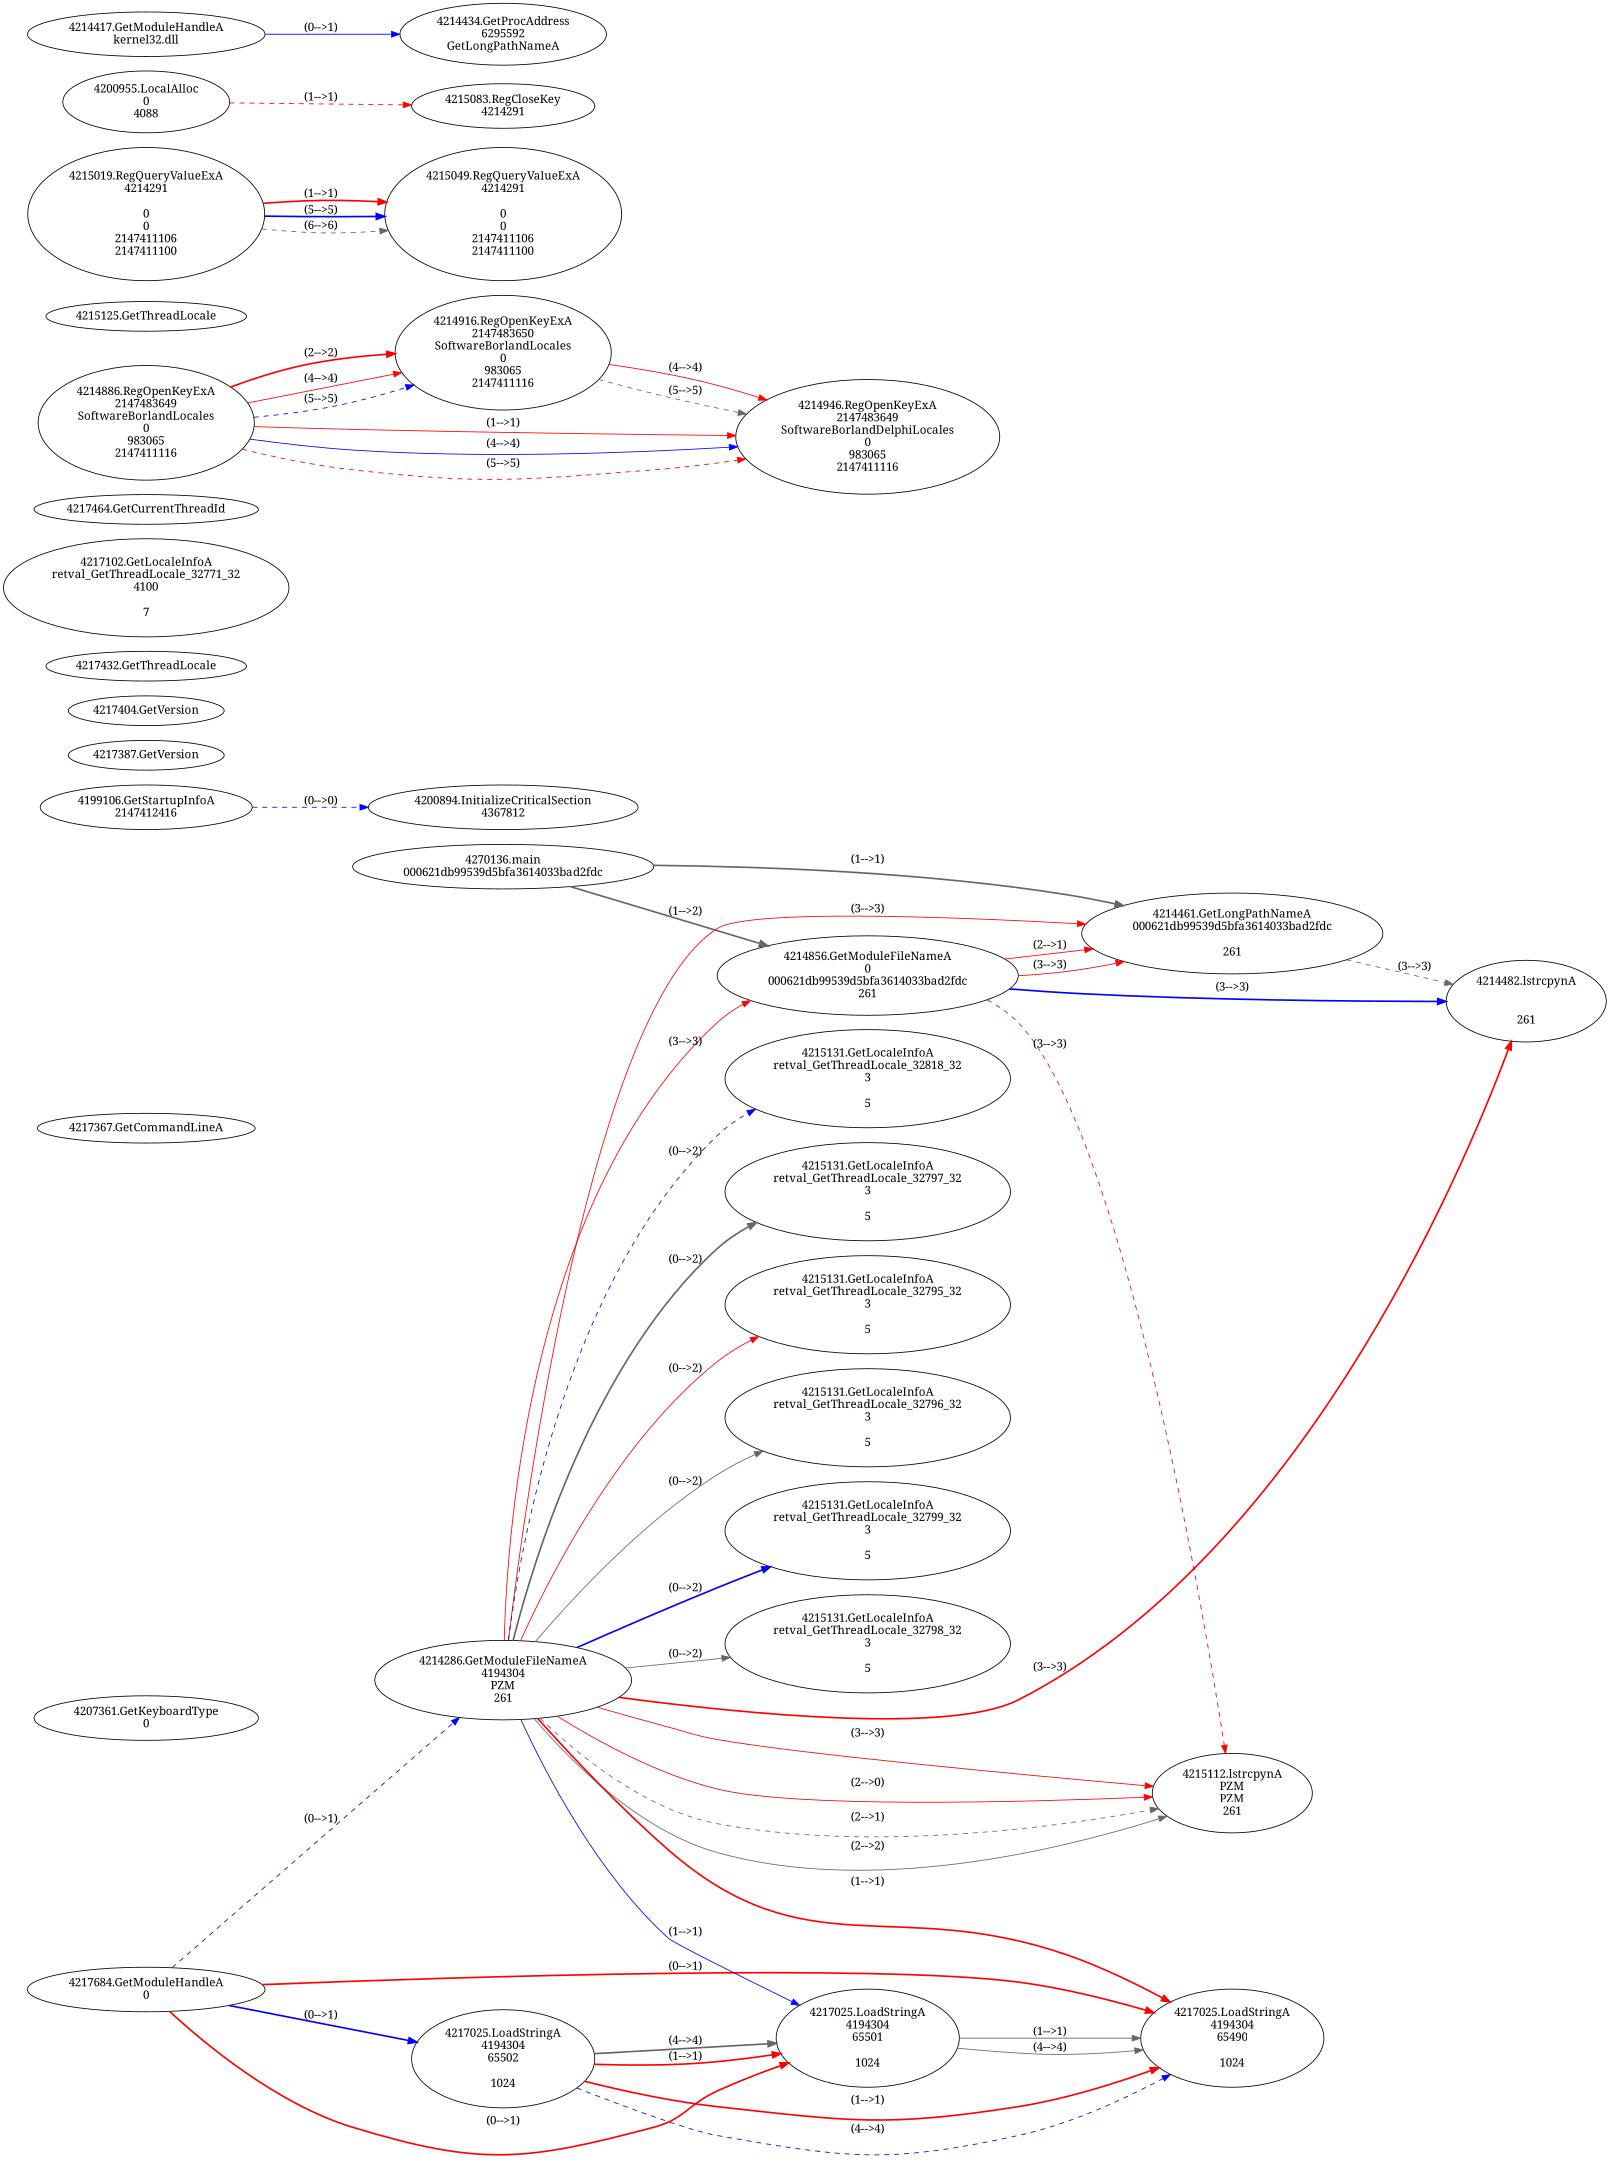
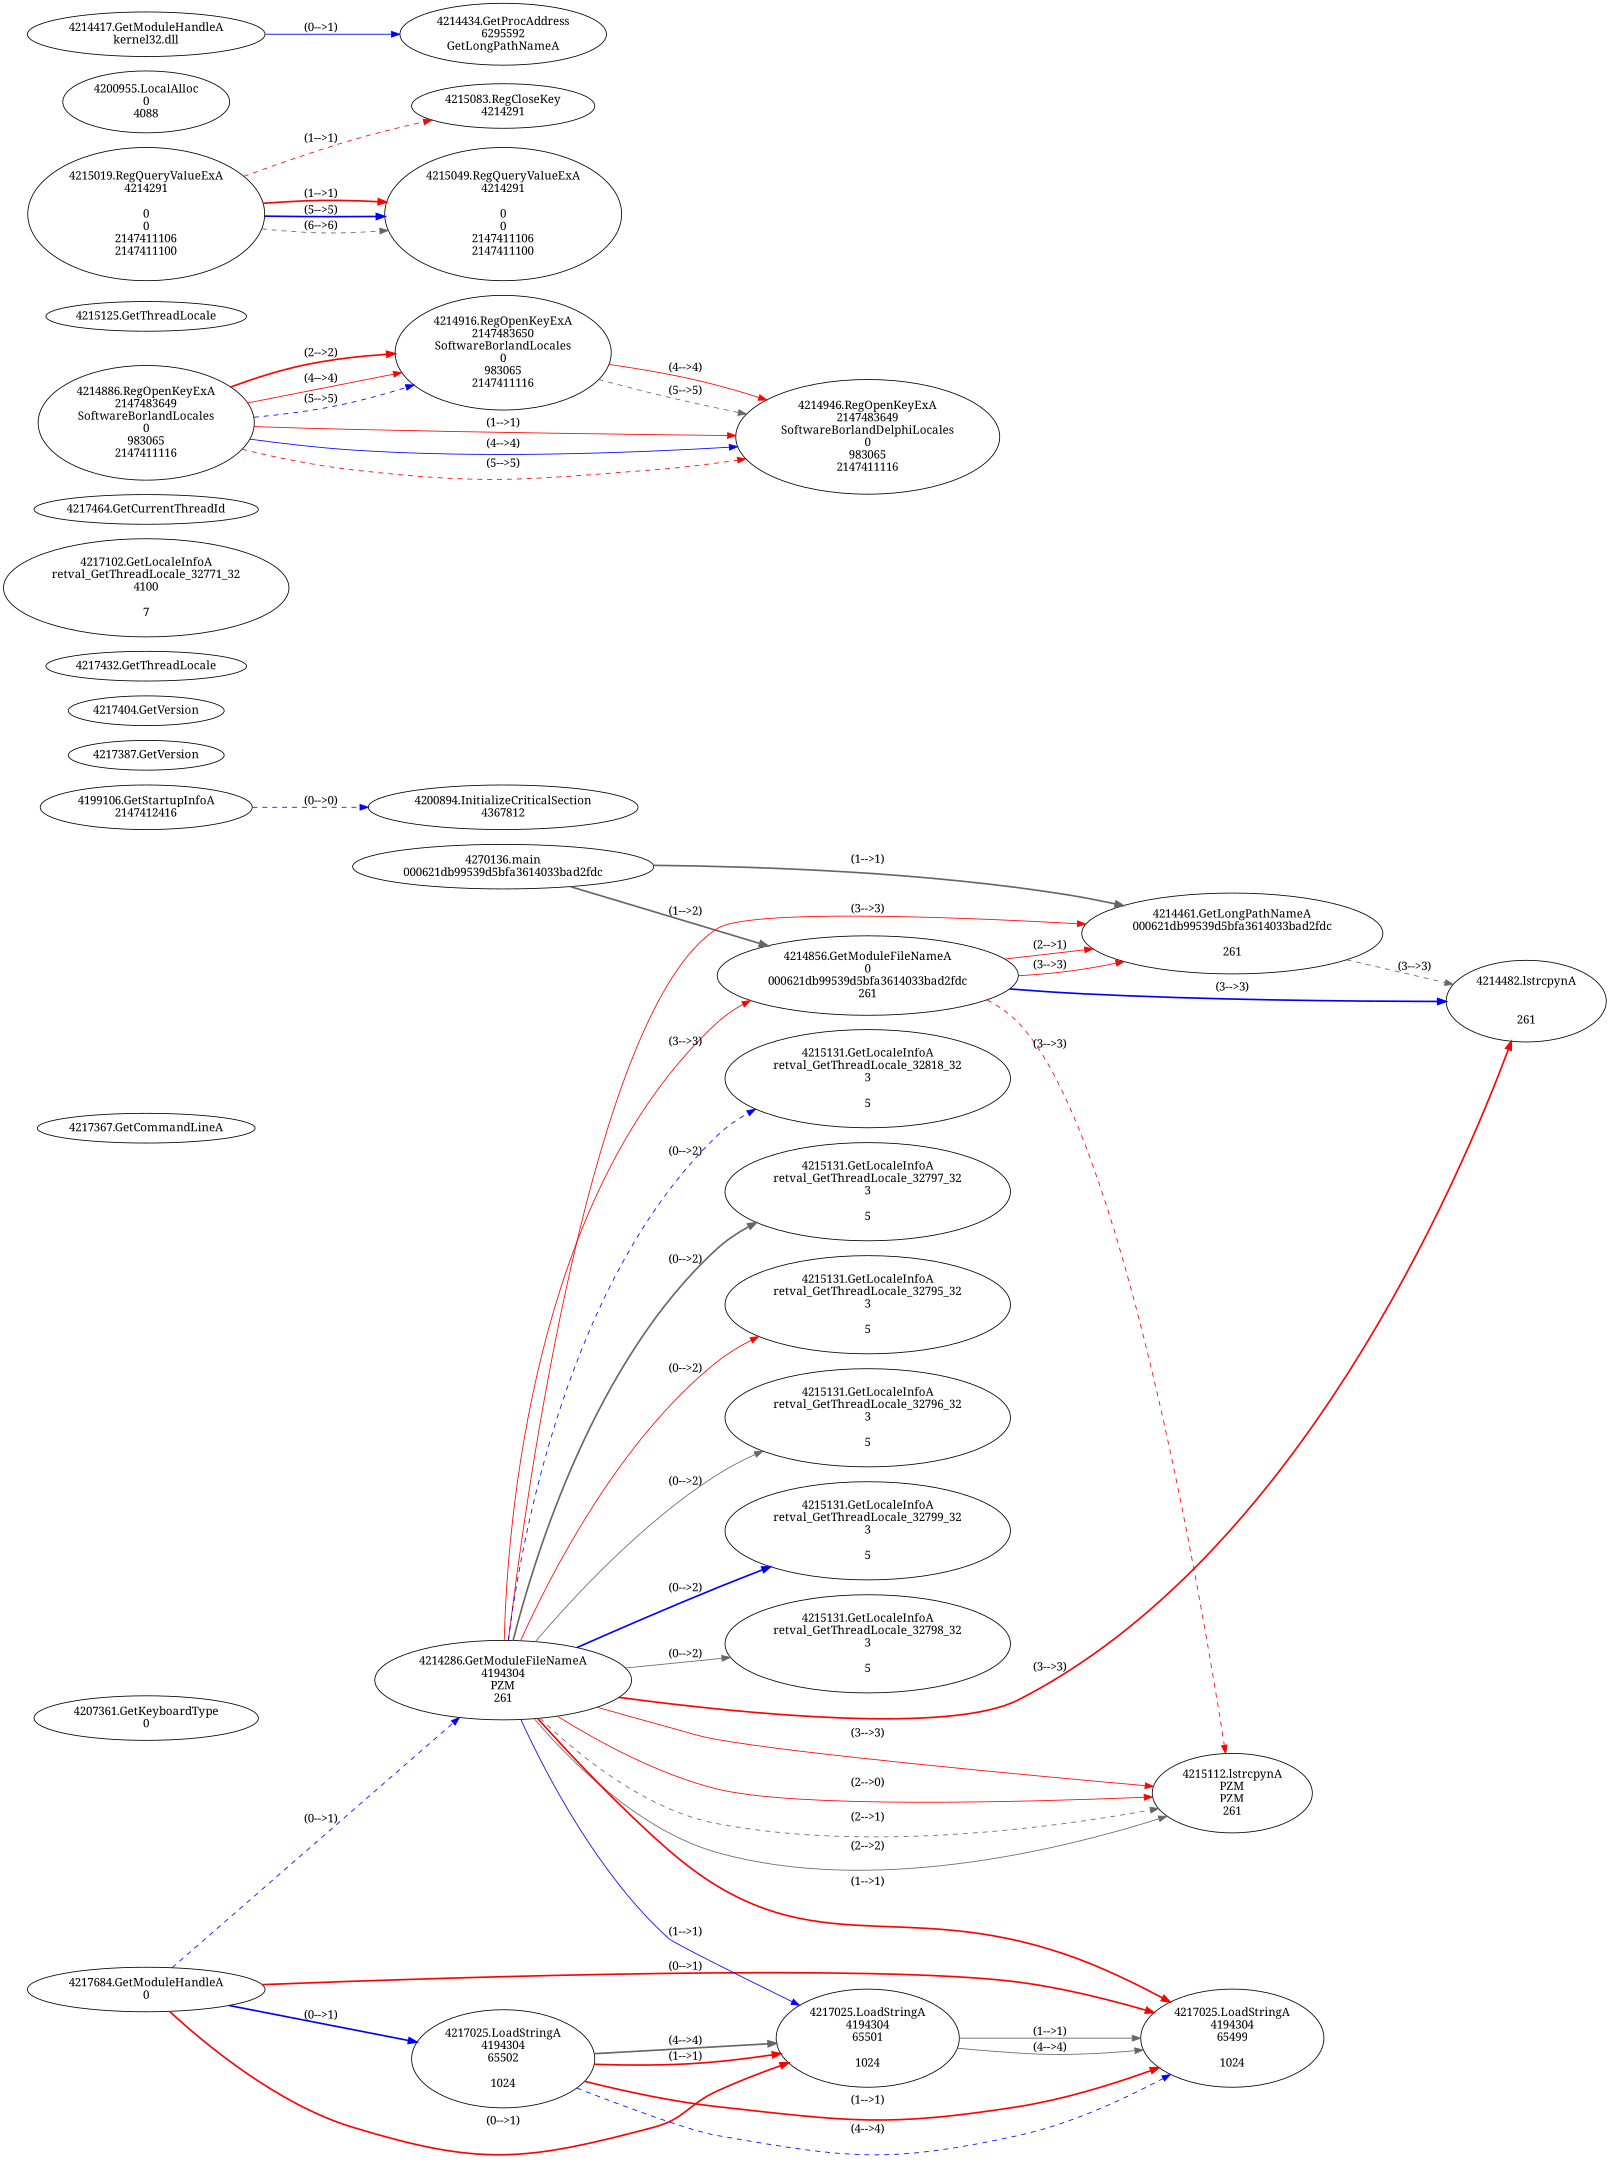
edge "4200955.LocalAlloc 0 4088" -> "4215083.RegCloseKey 4214291": now "4215019.RegQueryValueExA 4214291 0 0 2147411106 2147411100" -> "4215083.RegCloseKey 4214291"
node "4217025.LoadStringA 4194304 65490 1024": label "4217025.LoadStringA 4194304 65490 1024" -> "4217025.LoadStringA 4194304 65499 1024"
